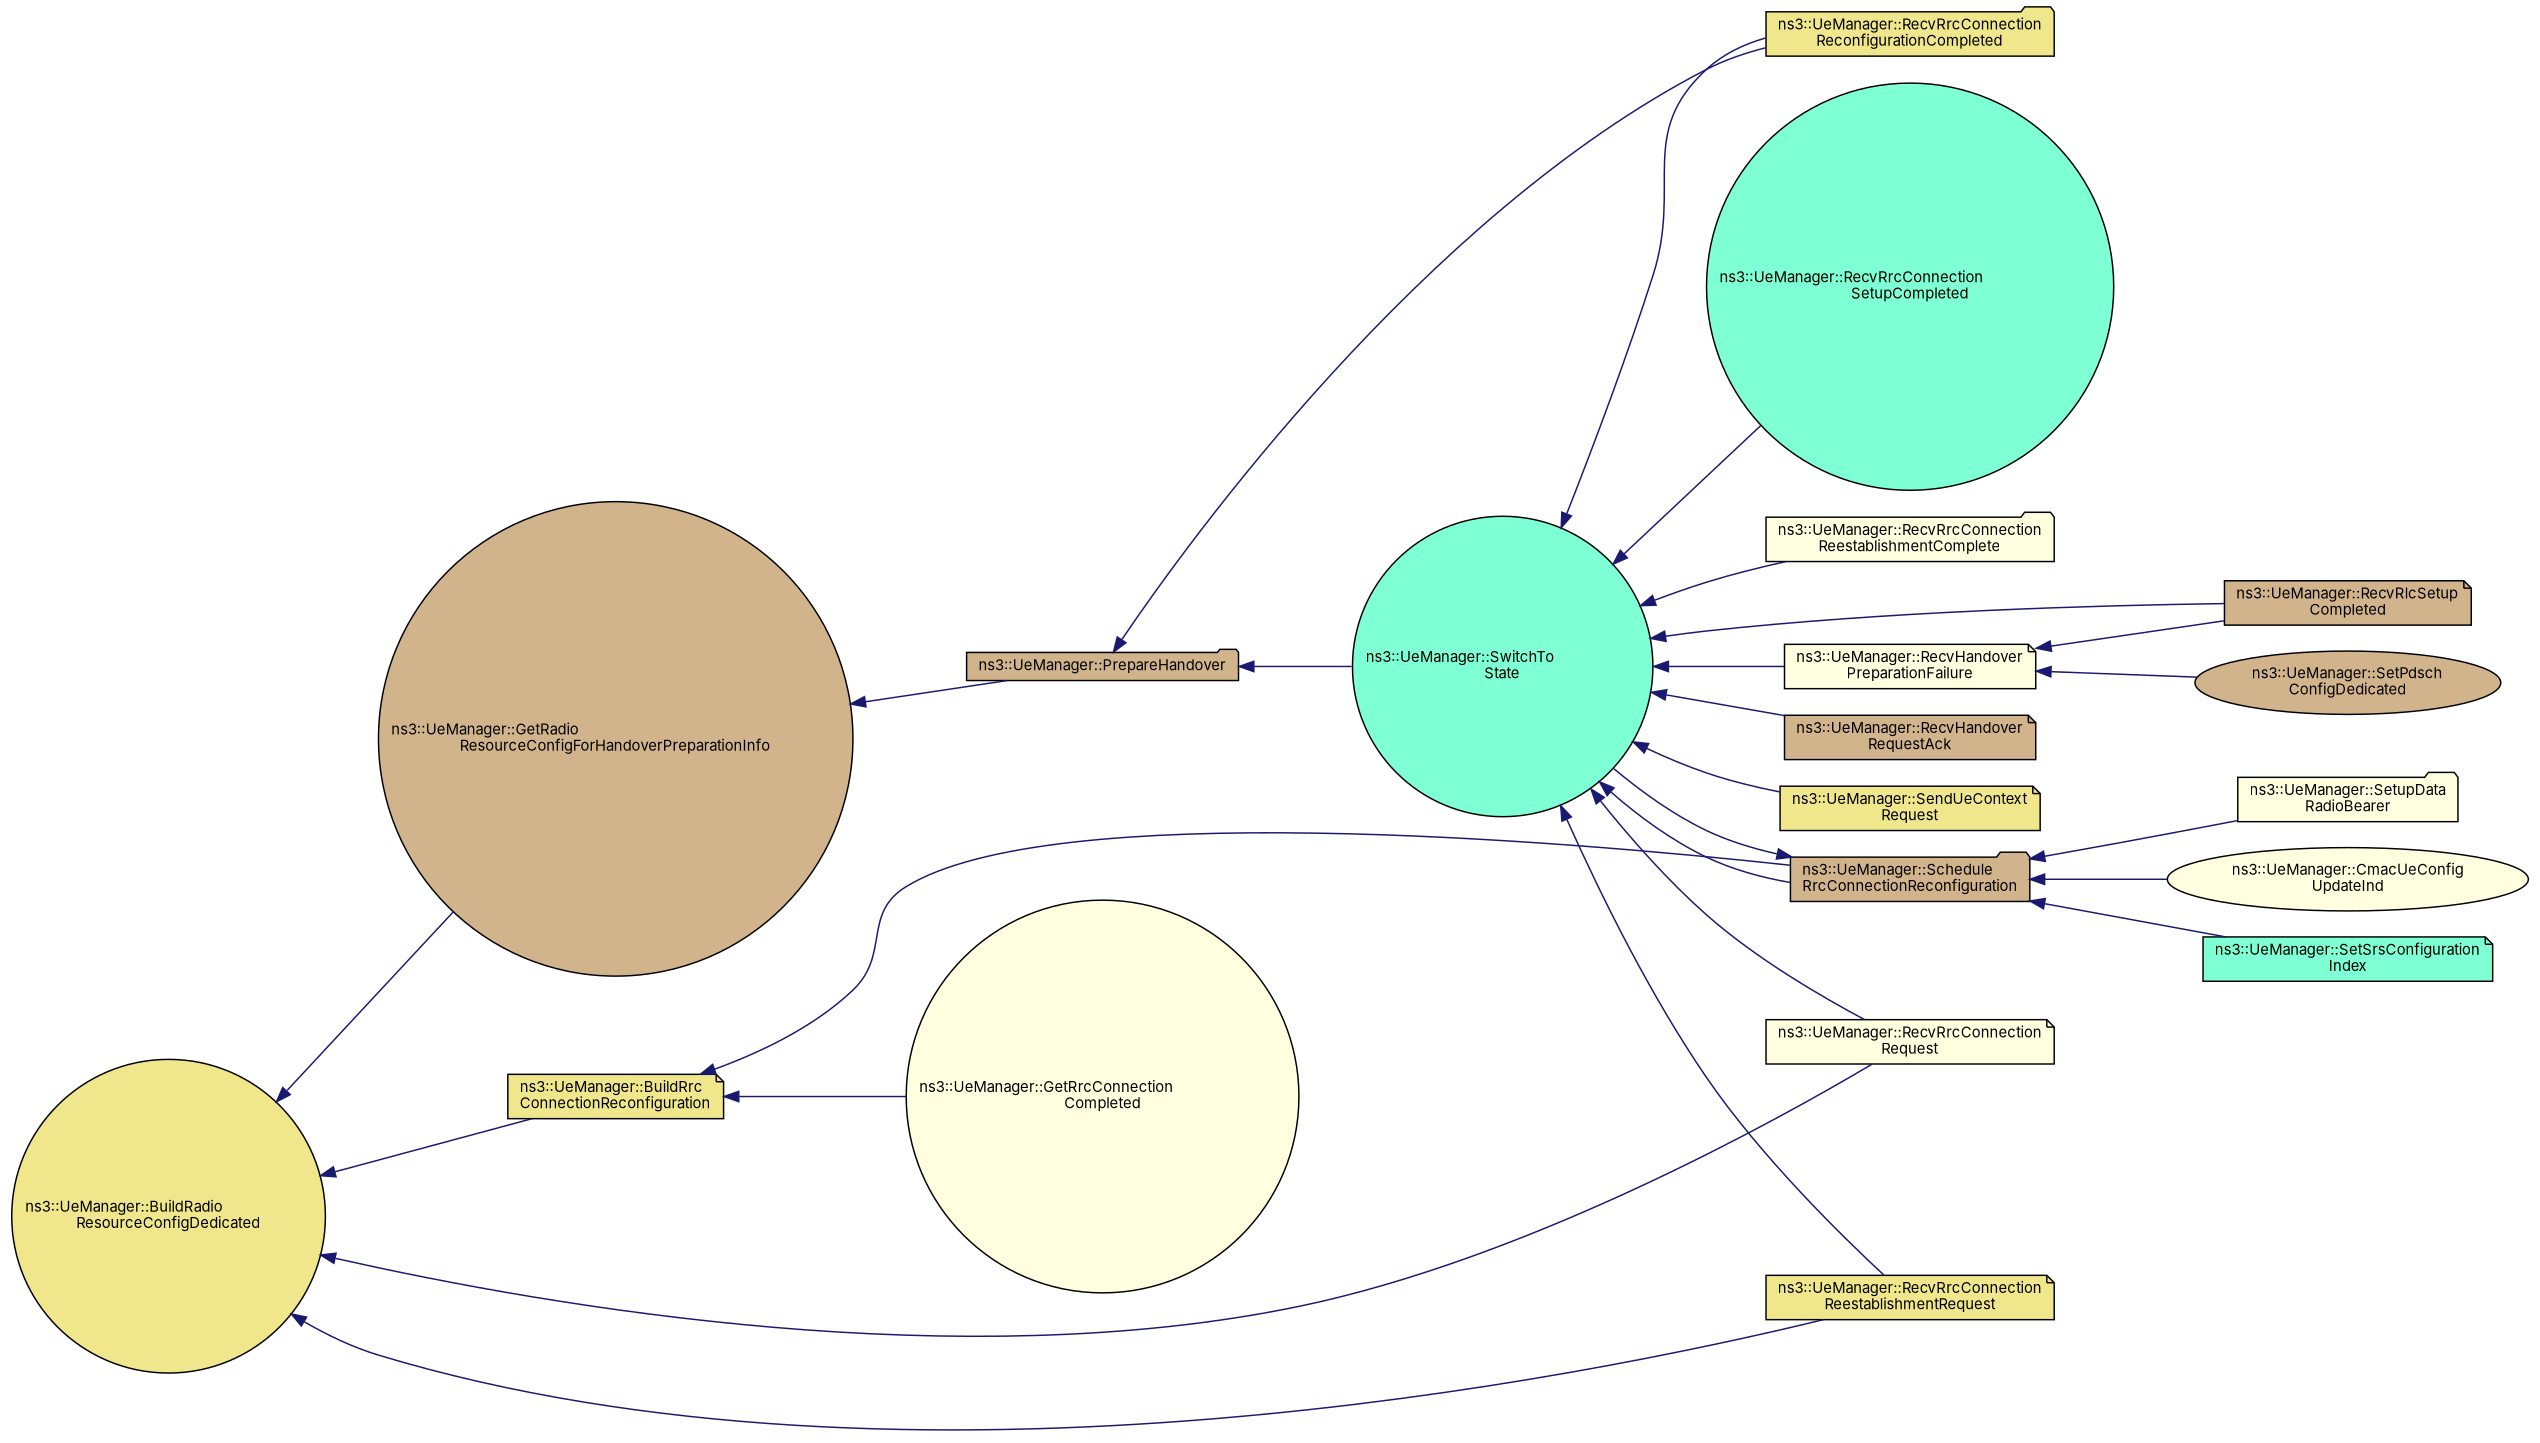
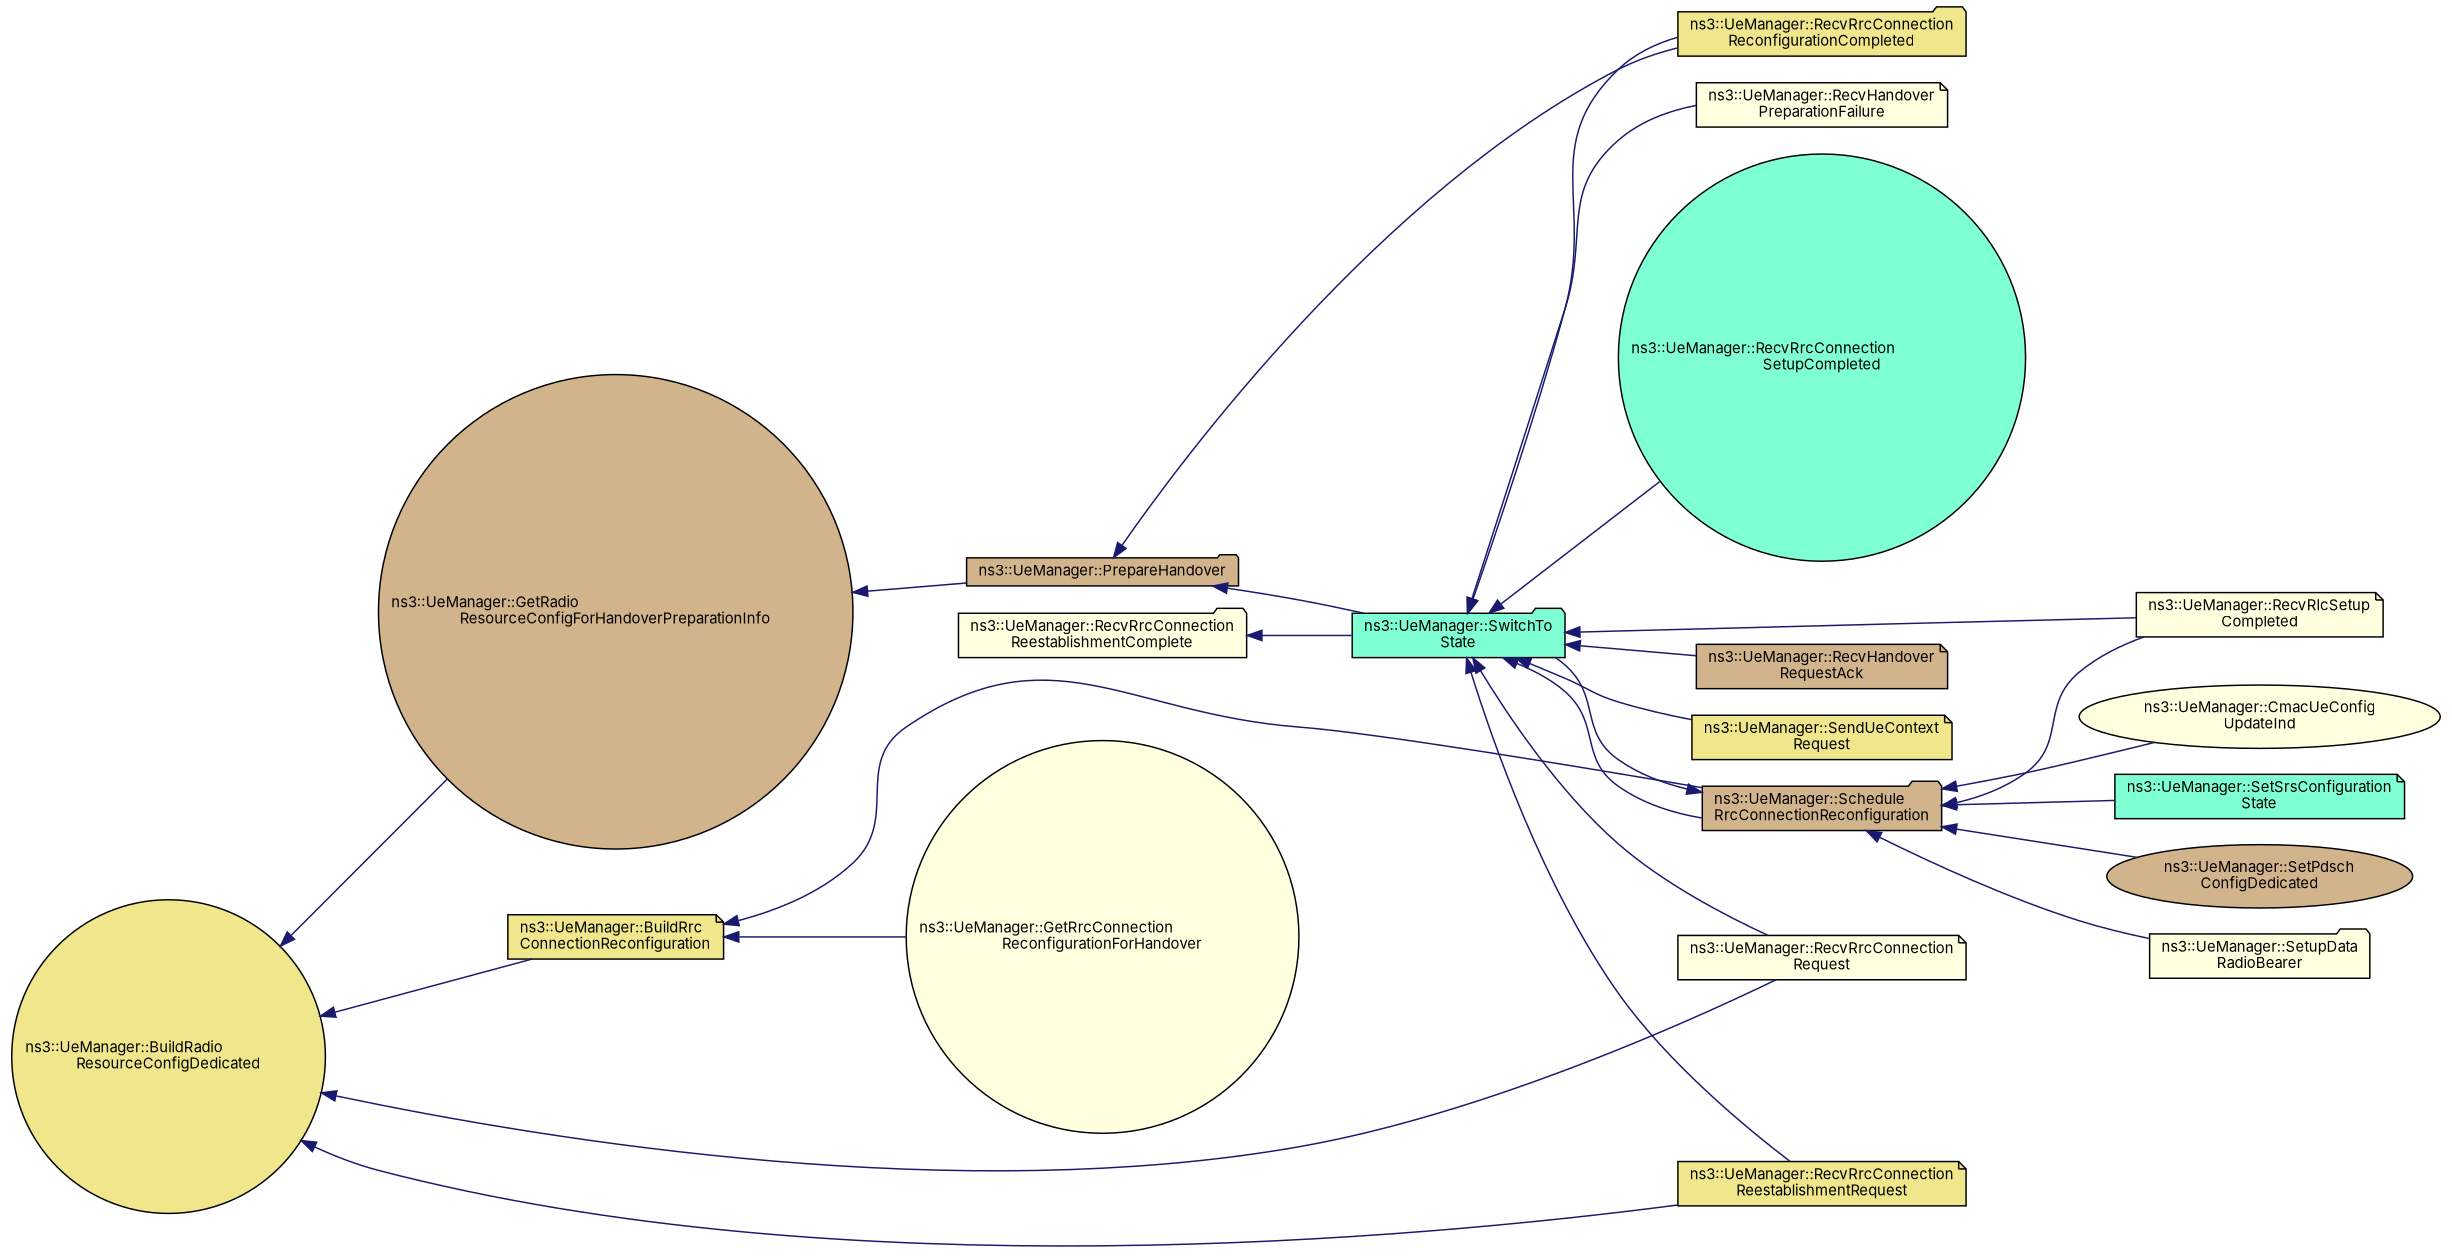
edge "ns3::UeManager::RecvRrcConnection ReestablishmentComplete" -> "ns3::UeManager::SwitchTo State": reversed
node "ns3::UeManager::RecvRlcSetup Completed": fillcolor tan -> lightyellow
edge "ns3::UeManager::RecvRlcSetup Completed" -> "ns3::UeManager::RecvHandover PreparationFailure": now "ns3::UeManager::RecvRlcSetup Completed" -> "ns3::UeManager::Schedule RrcConnectionReconfiguration"
node "ns3::UeManager::SwitchTo State": shape circle -> folder
edge "ns3::UeManager::SetPdsch ConfigDedicated" -> "ns3::UeManager::RecvHandover PreparationFailure": now "ns3::UeManager::SetPdsch ConfigDedicated" -> "ns3::UeManager::Schedule RrcConnectionReconfiguration"
node "ns3::UeManager::SetSrsConfiguration Index": label "ns3::UeManager::SetSrsConfiguration Index" -> "ns3::UeManager::SetSrsConfiguration State"
node "ns3::UeManager::GetRrcConnection Completed": label "ns3::UeManager::GetRrcConnection Completed" -> "ns3::UeManager::GetRrcConnection ReconfigurationForHandover"
